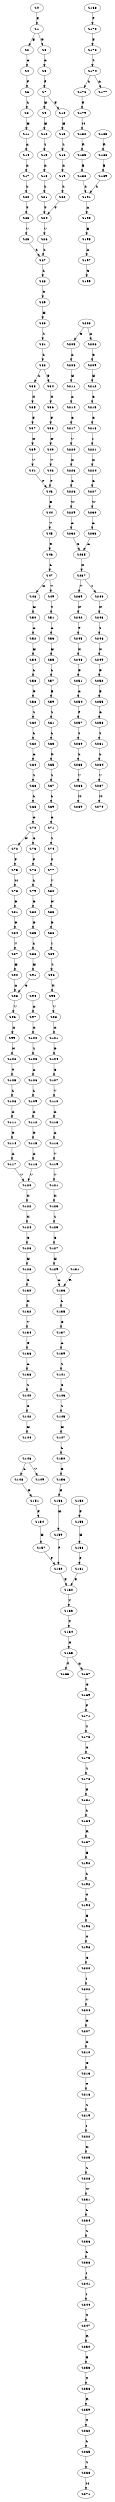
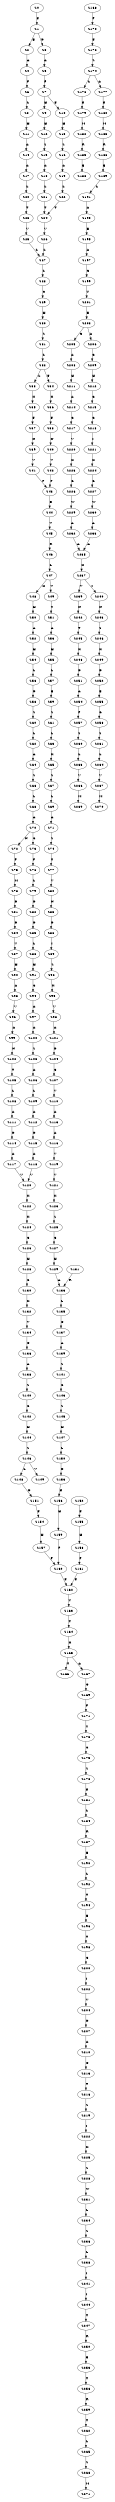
node "S180": added
edge "S188" -> "S191": removed, label "L"
node "S201": added
edge "S232" -> "S235": label "C" -> "A"
edge "S91" -> "S93": now "S91" -> "S94"
edge "S144" -> "S146": added, label "S"
